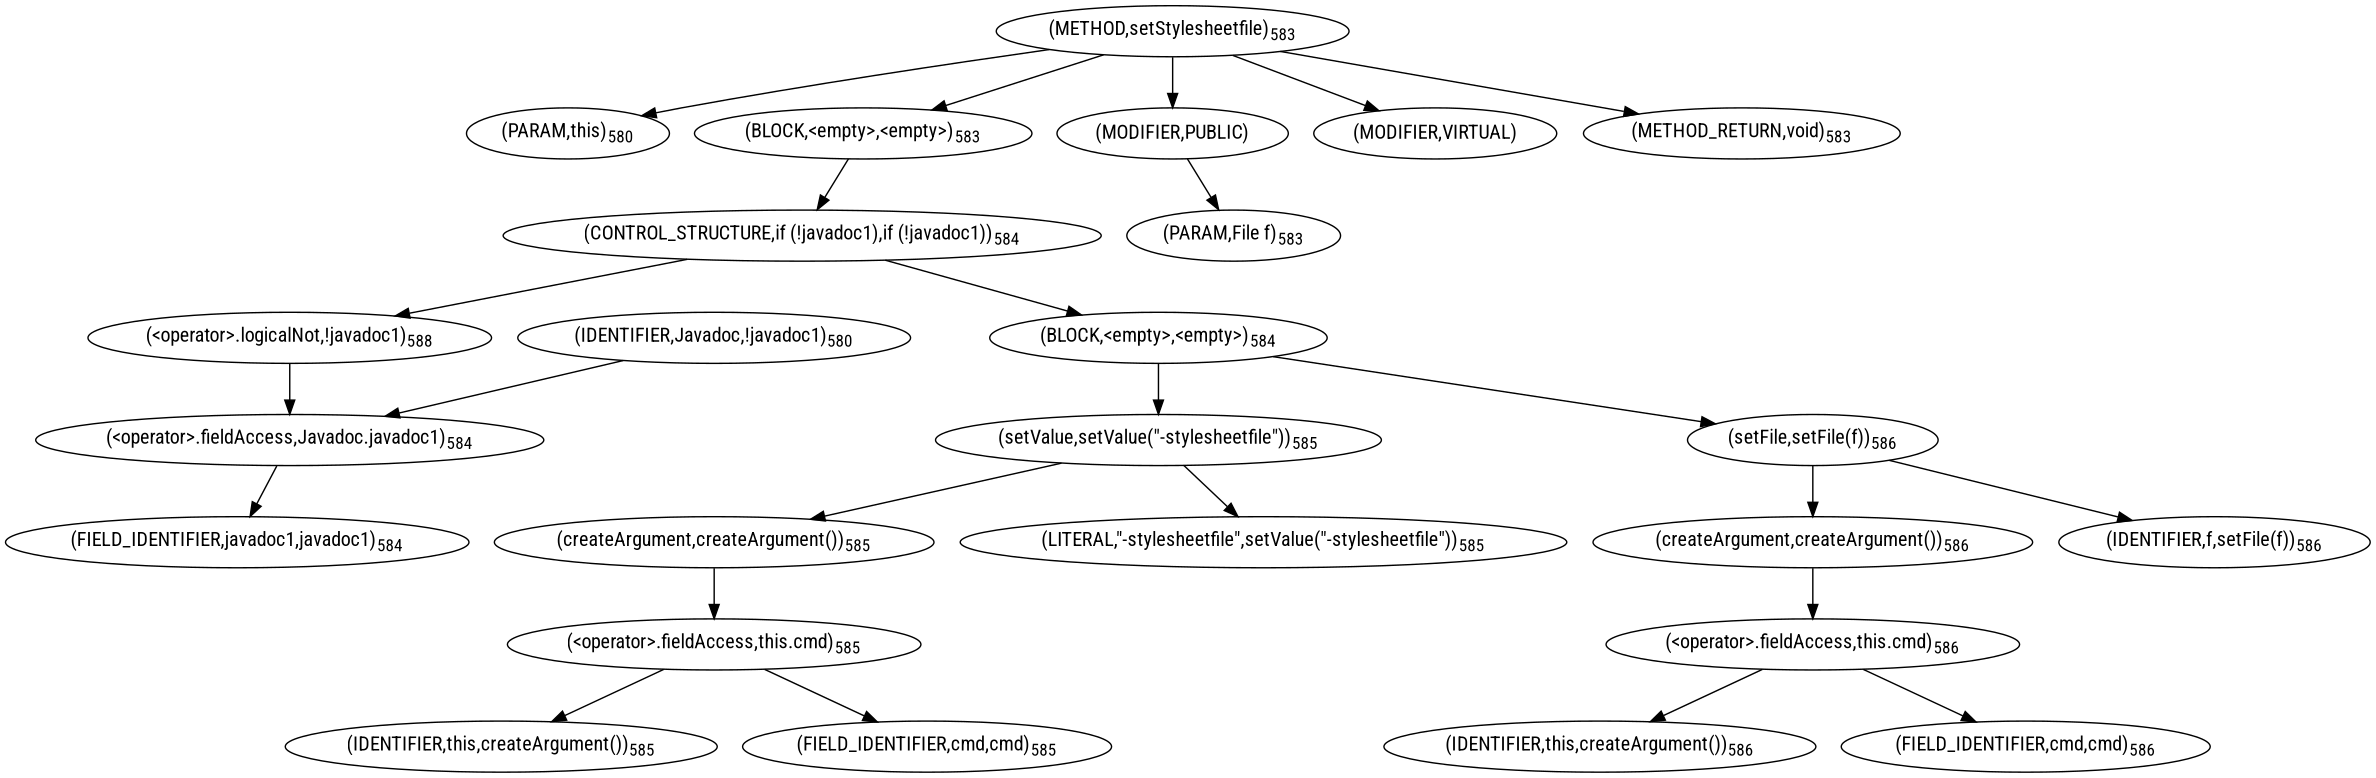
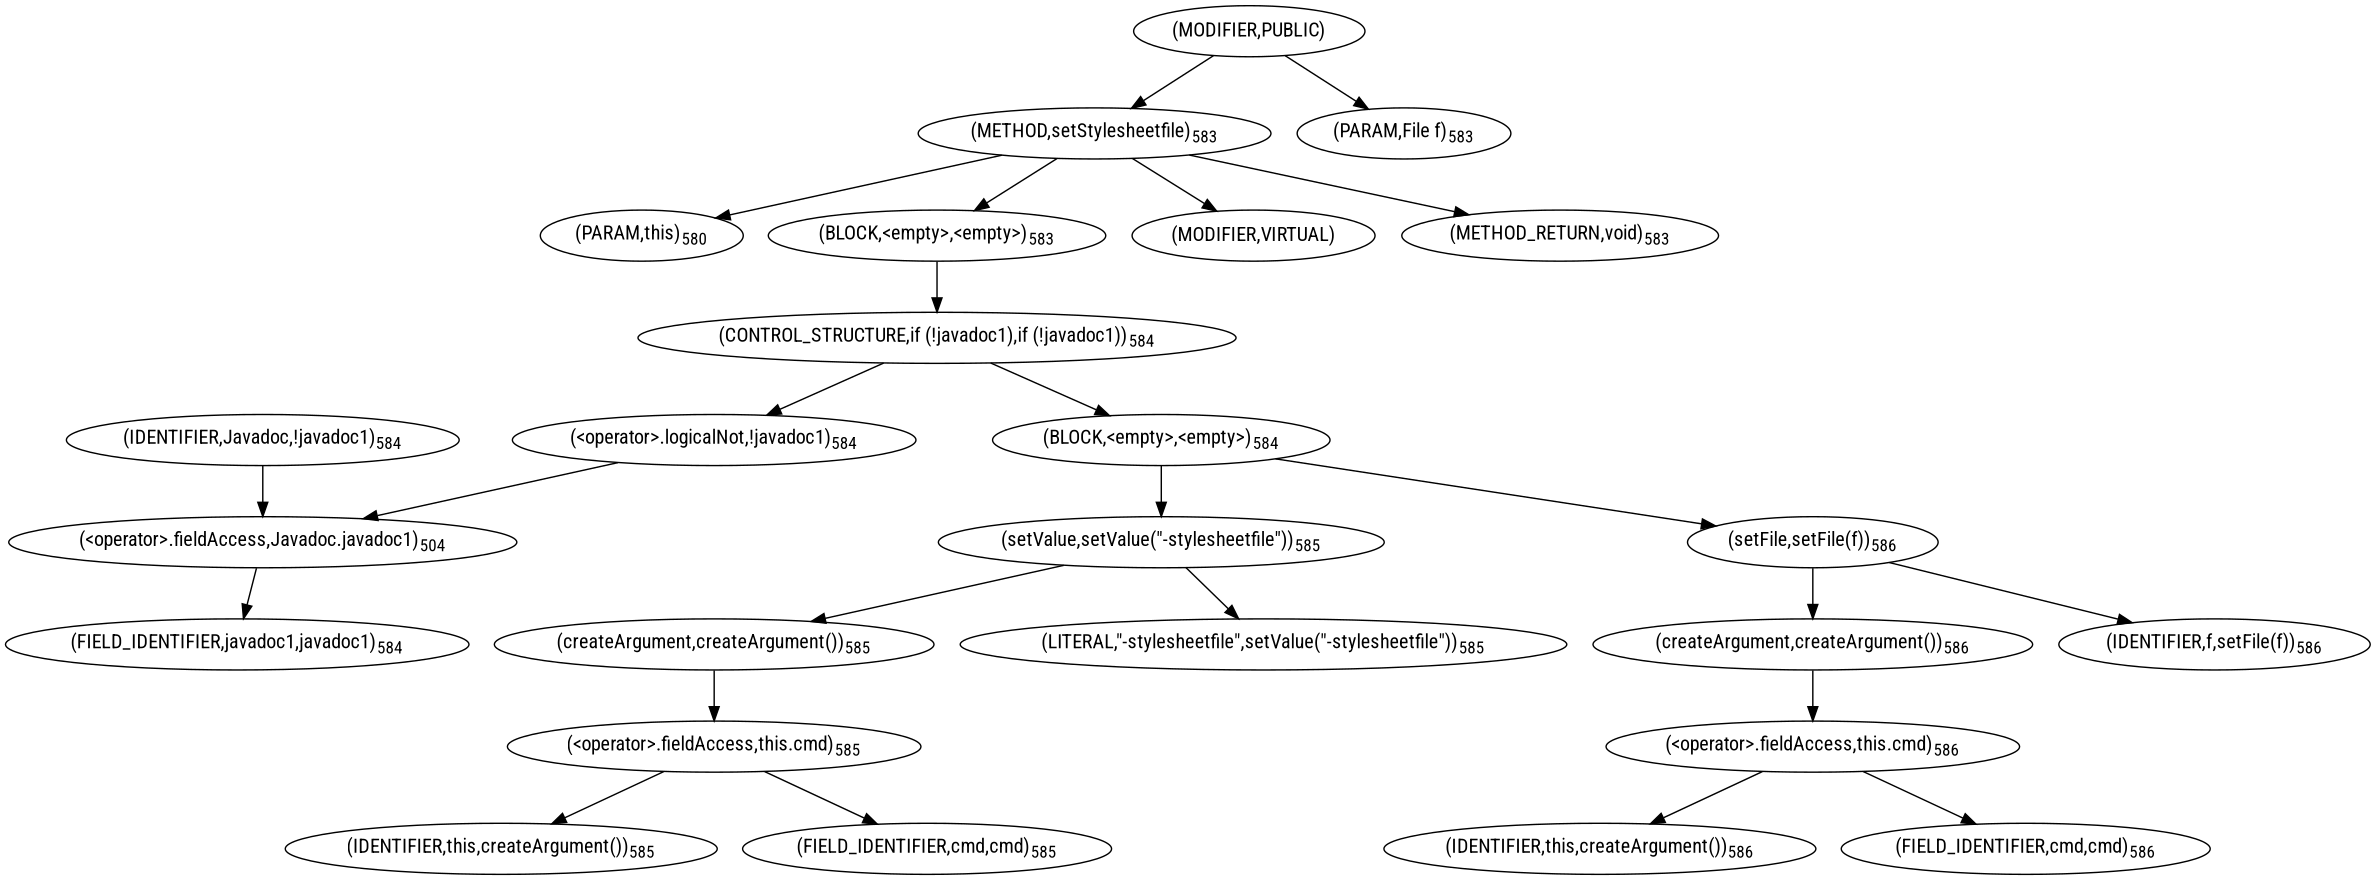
edge "(METHOD,setStylesheetfile)" -> "(MODIFIER,PUBLIC)": reversed
node "(<operator>.logicalNot,!javadoc1)": text "588" -> "584"
node "(IDENTIFIER,Javadoc,!javadoc1)": text "580" -> "584"
node "(<operator>.fieldAccess,Javadoc.javadoc1)": text "584" -> "504"
